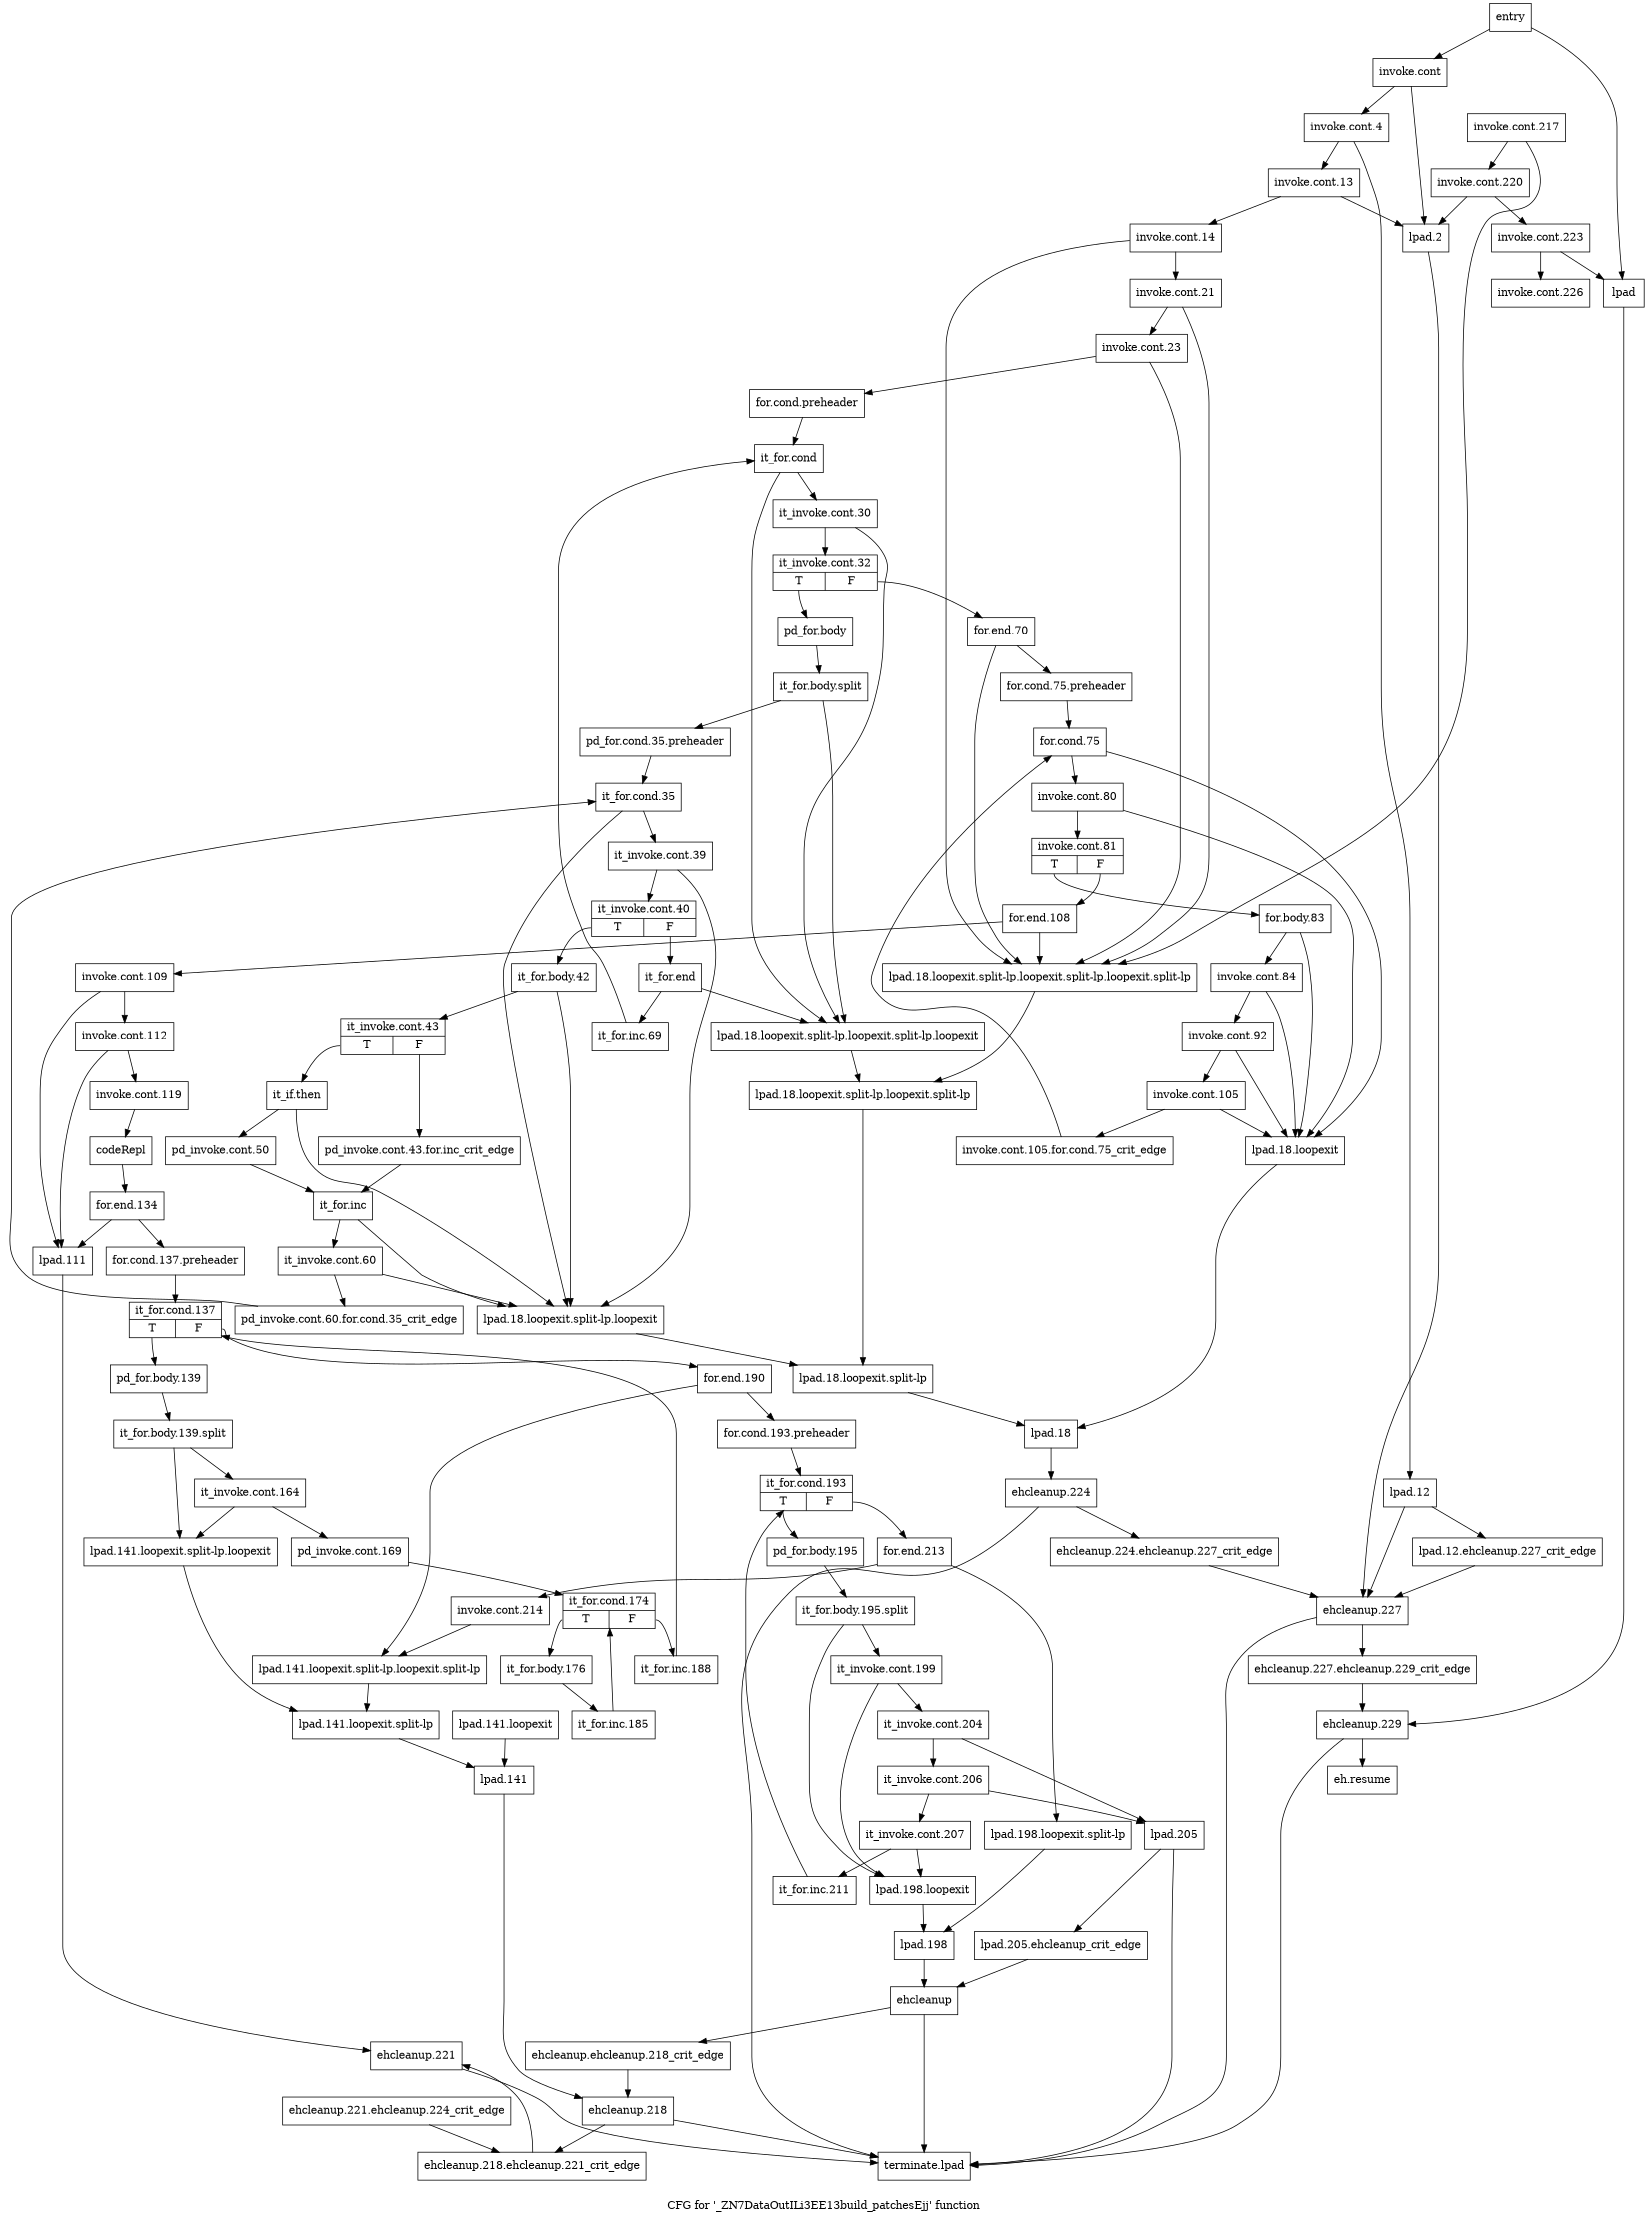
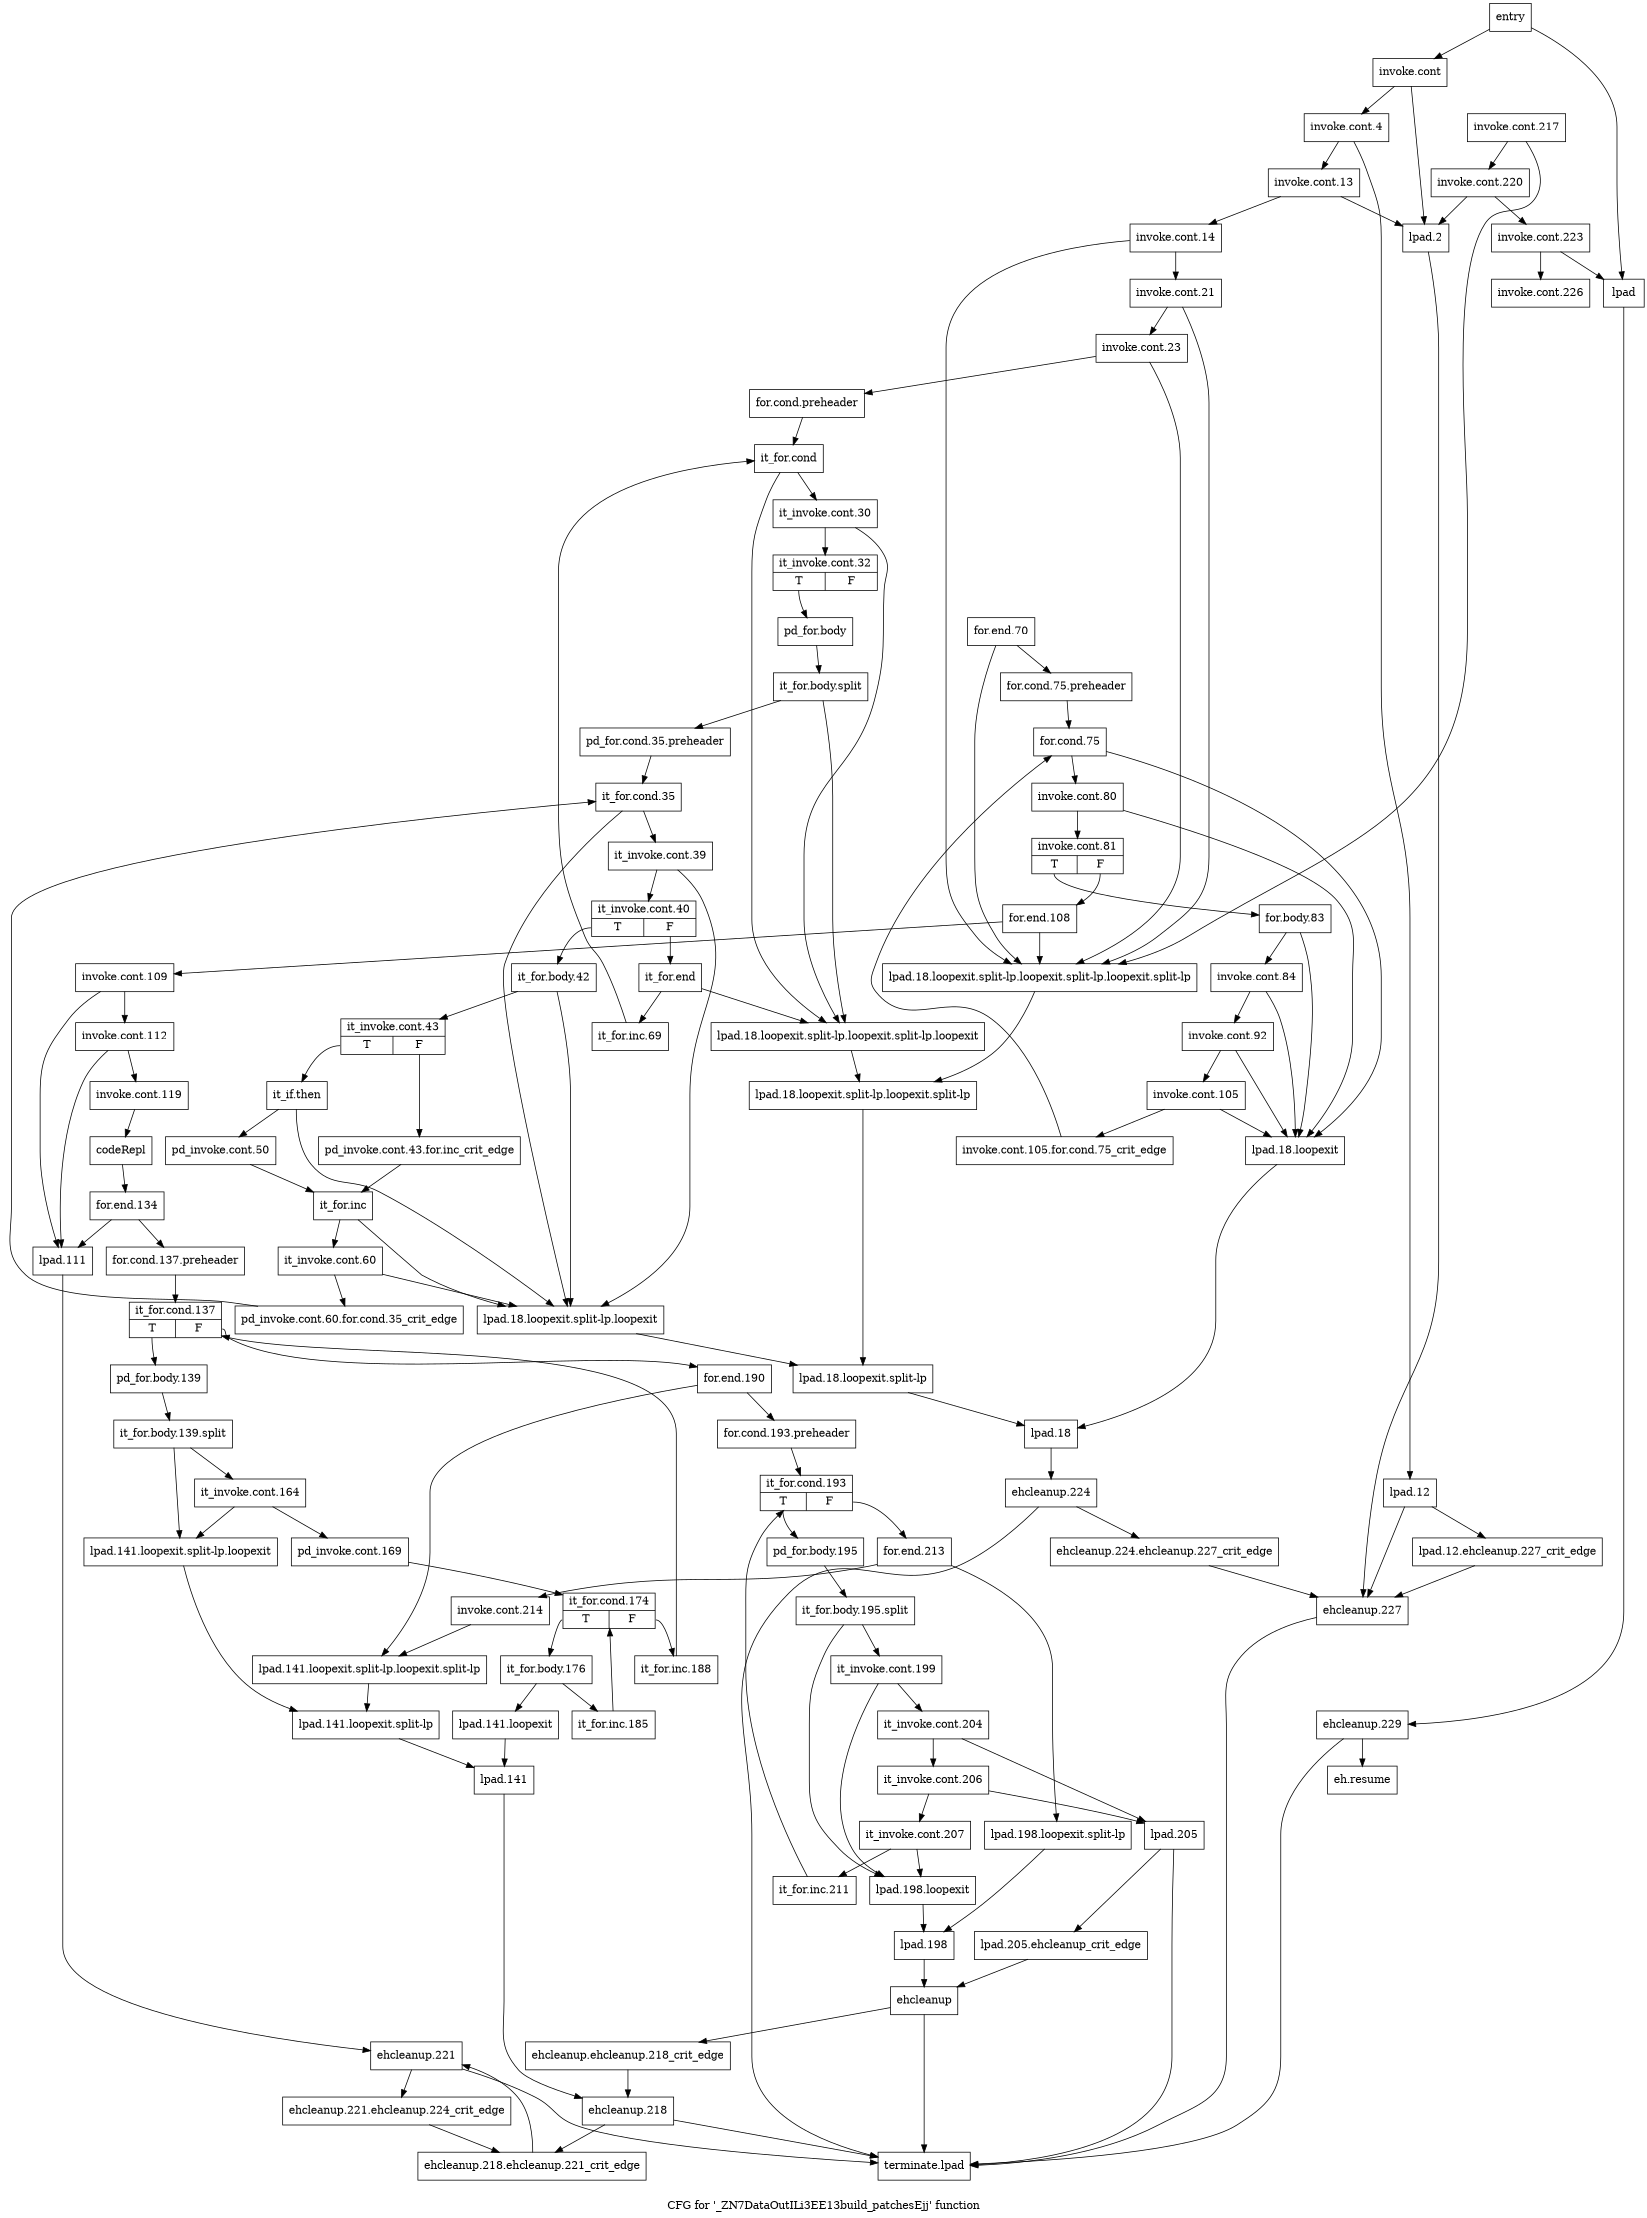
edge "it_invoke.cont.32" -> "for.end.70": removed
node "ehcleanup.227.ehcleanup.229_crit_edge": removed
edge "it_for.body.176" -> "lpad.141.loopexit": added
edge "ehcleanup.221" -> "ehcleanup.221.ehcleanup.224_crit_edge": added
